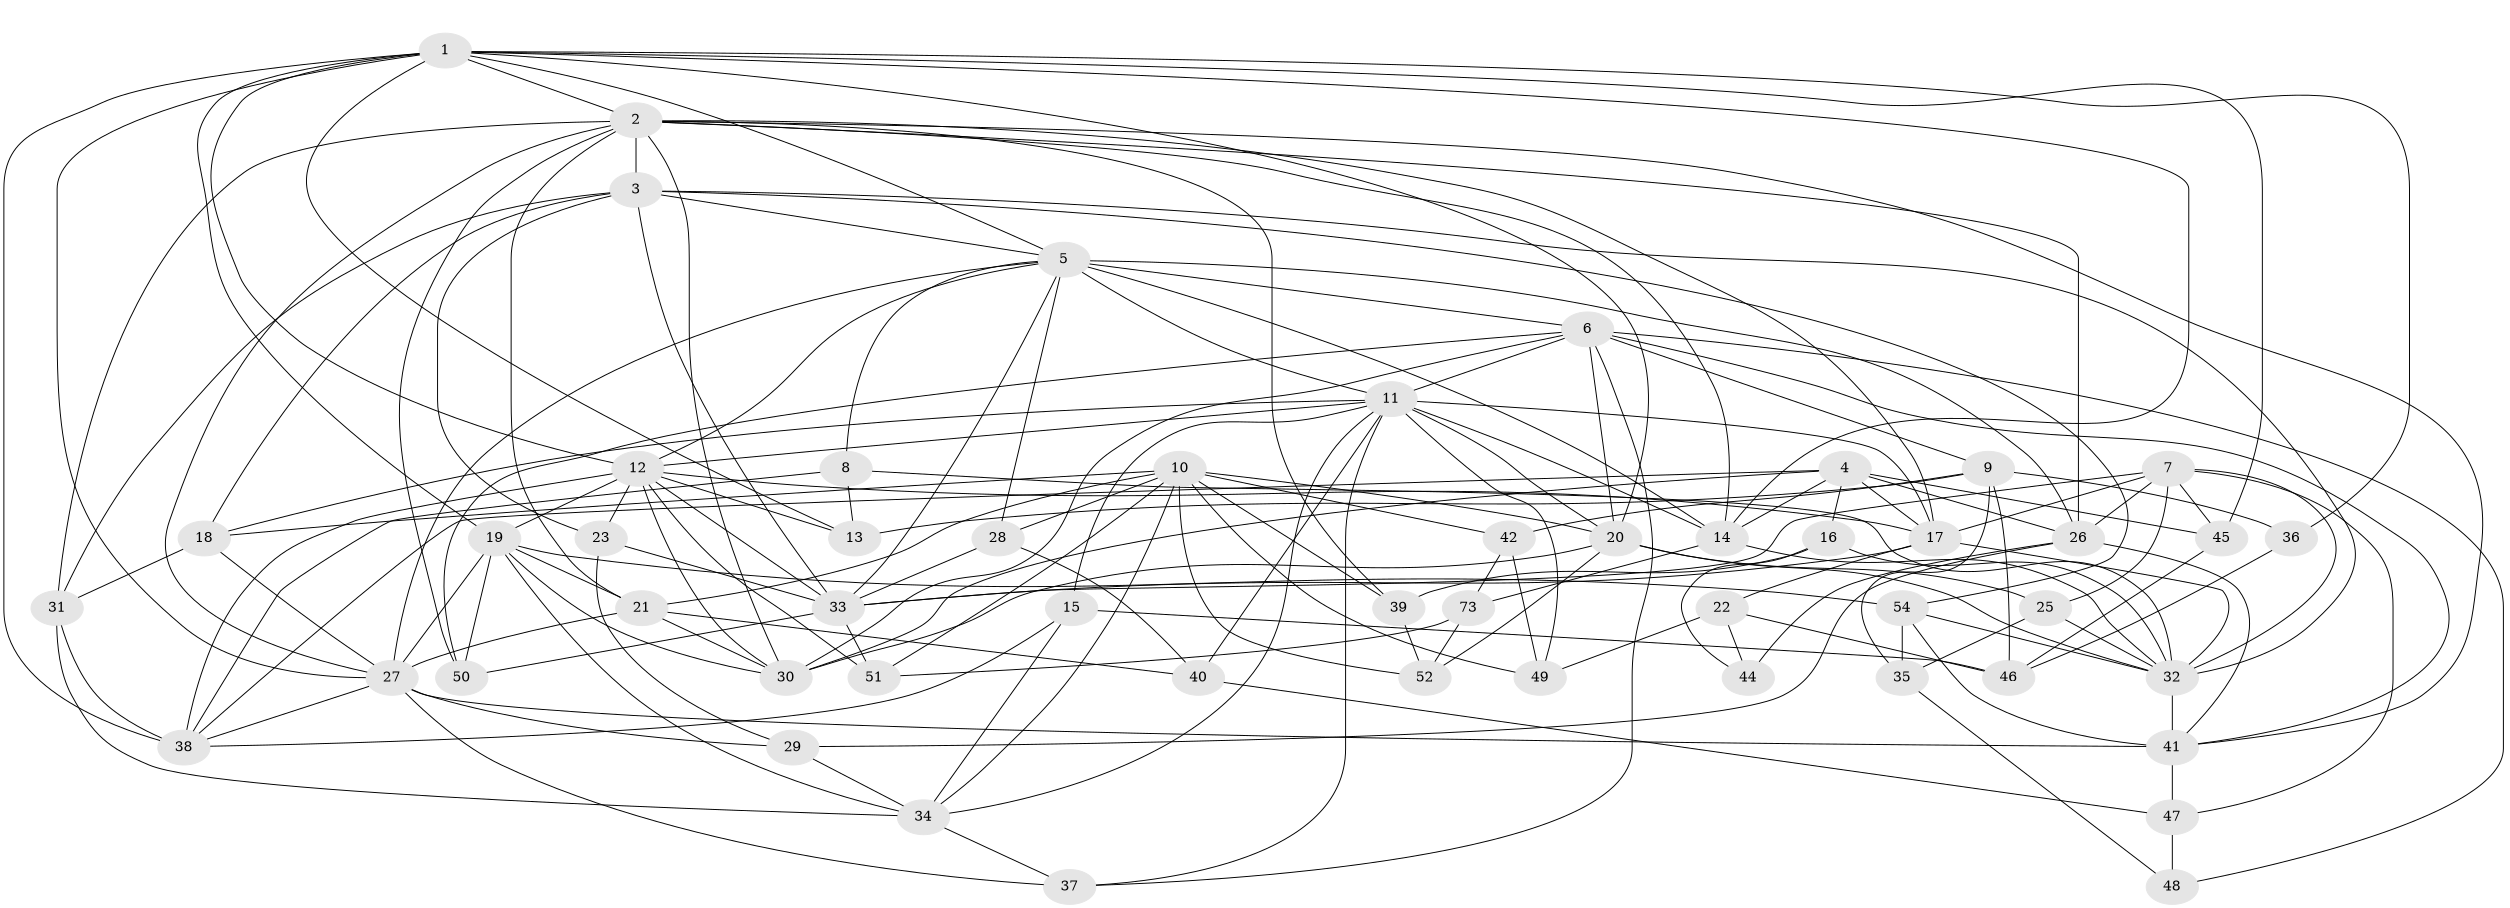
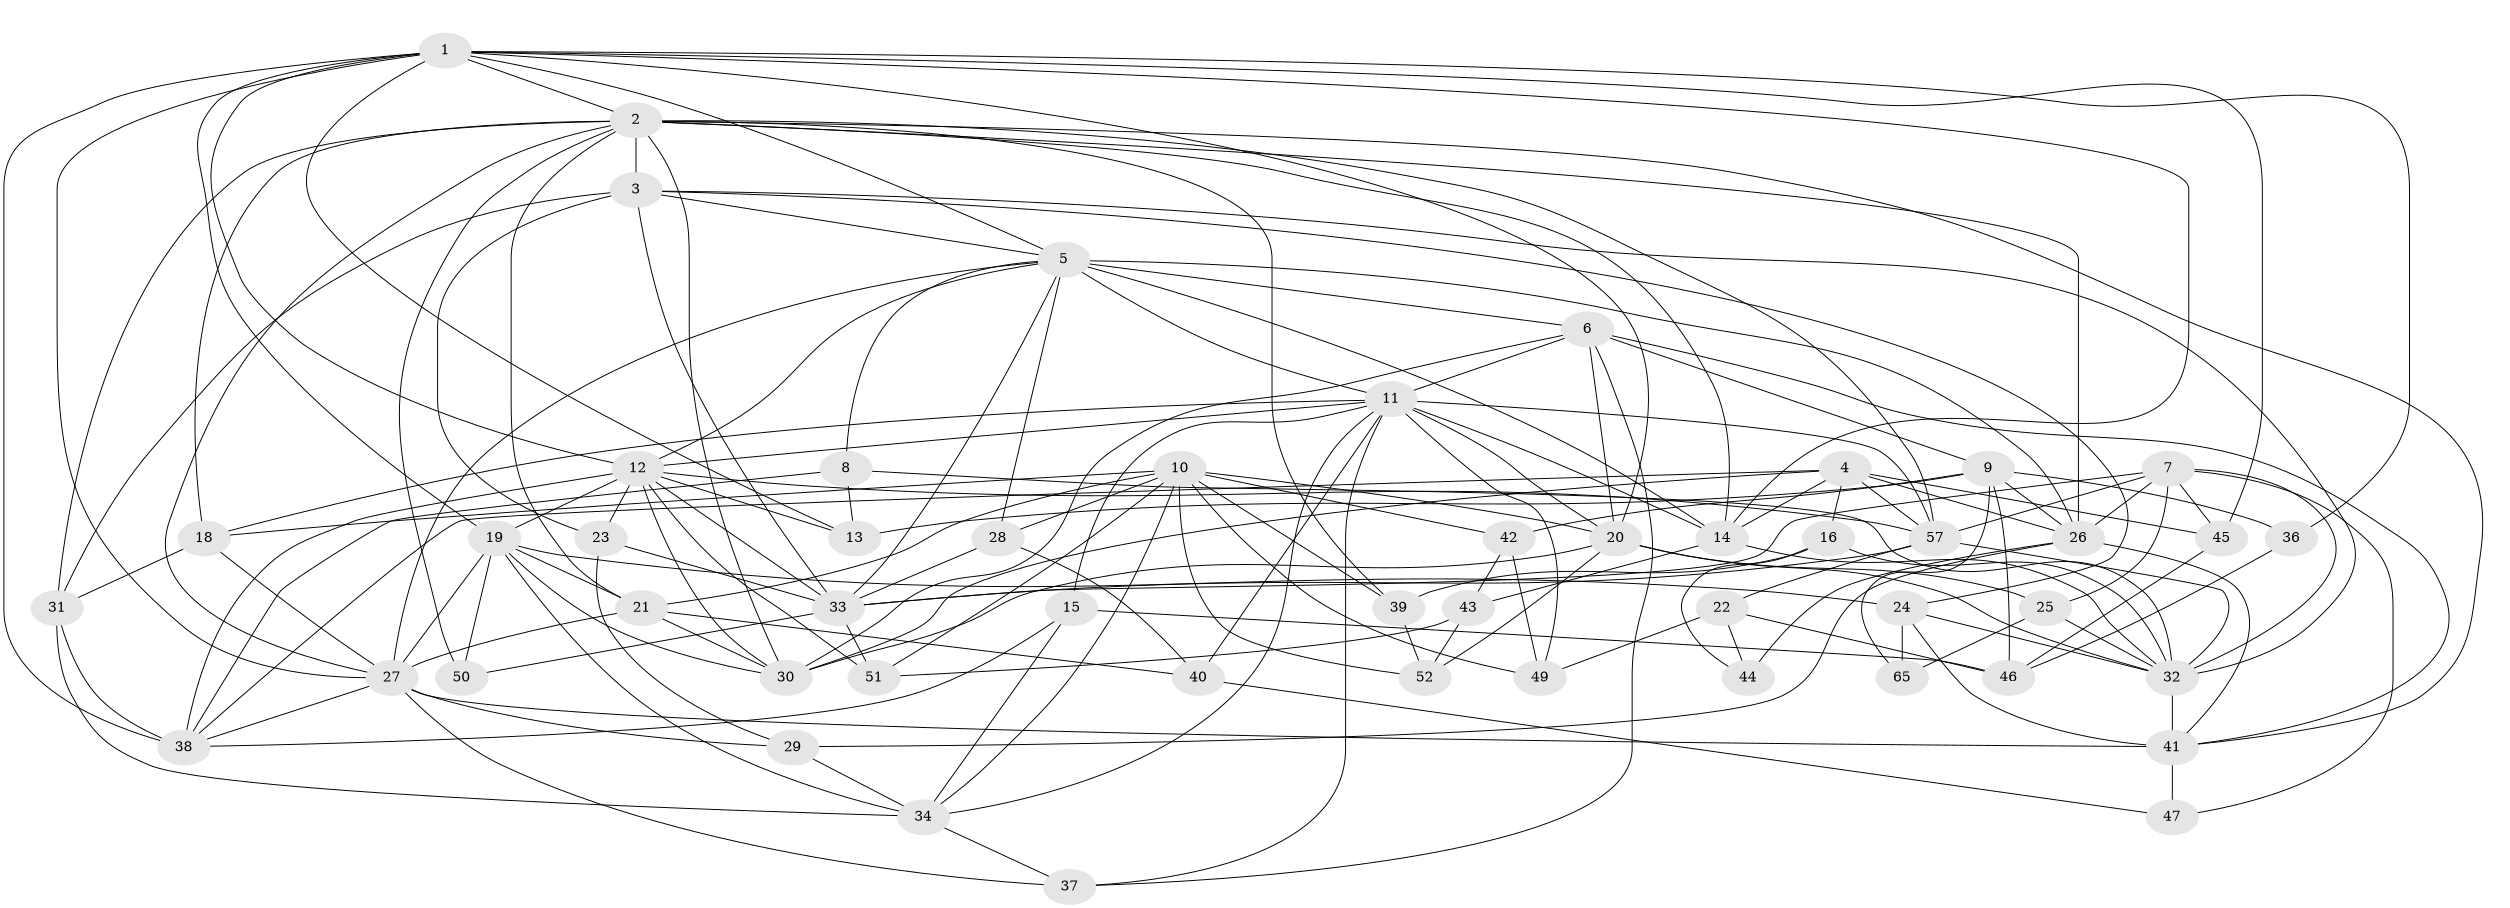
edge "3" -- "18": now "2" -- "18"
edge "6" -- "50": removed
edge "9" -- "26": added
node "17": label "17" -> "57"
node "73": label "73" -> "43"
node "54": label "54" -> "24"
node "35": label "35" -> "65"
node "48": removed
